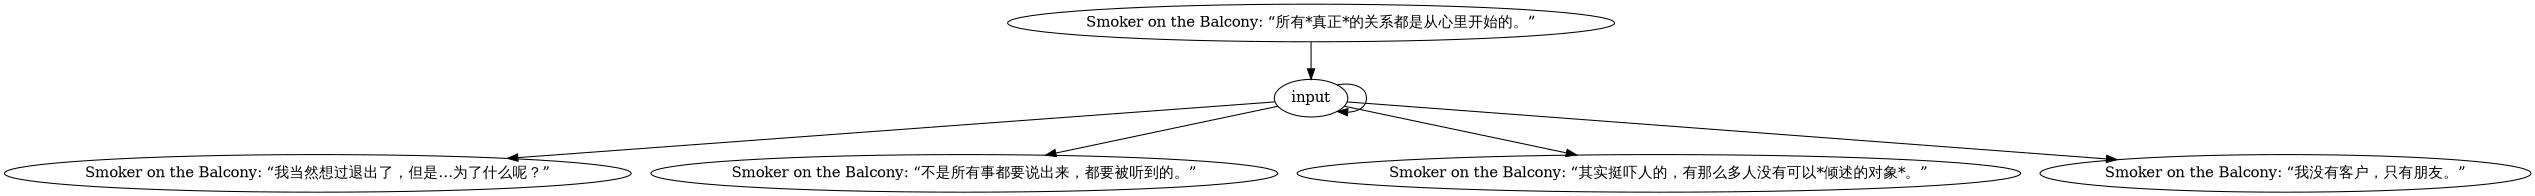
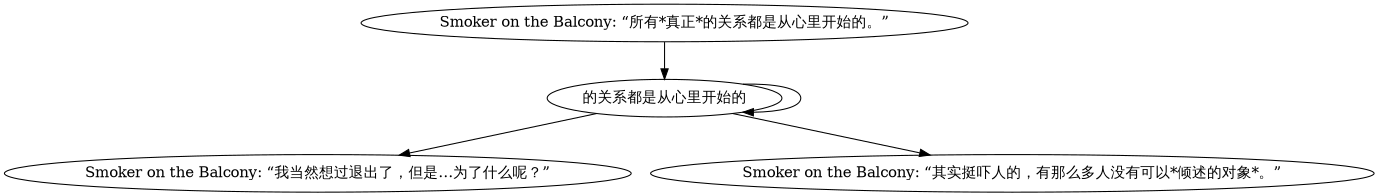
node "input": label "input" -> "的关系都是从心里开始的"
node "Smoker on the Balcony: “不是所有事都要说出来，都要被听到的。”": removed
node "Smoker on the Balcony: “我没有客户，只有朋友。”": removed
